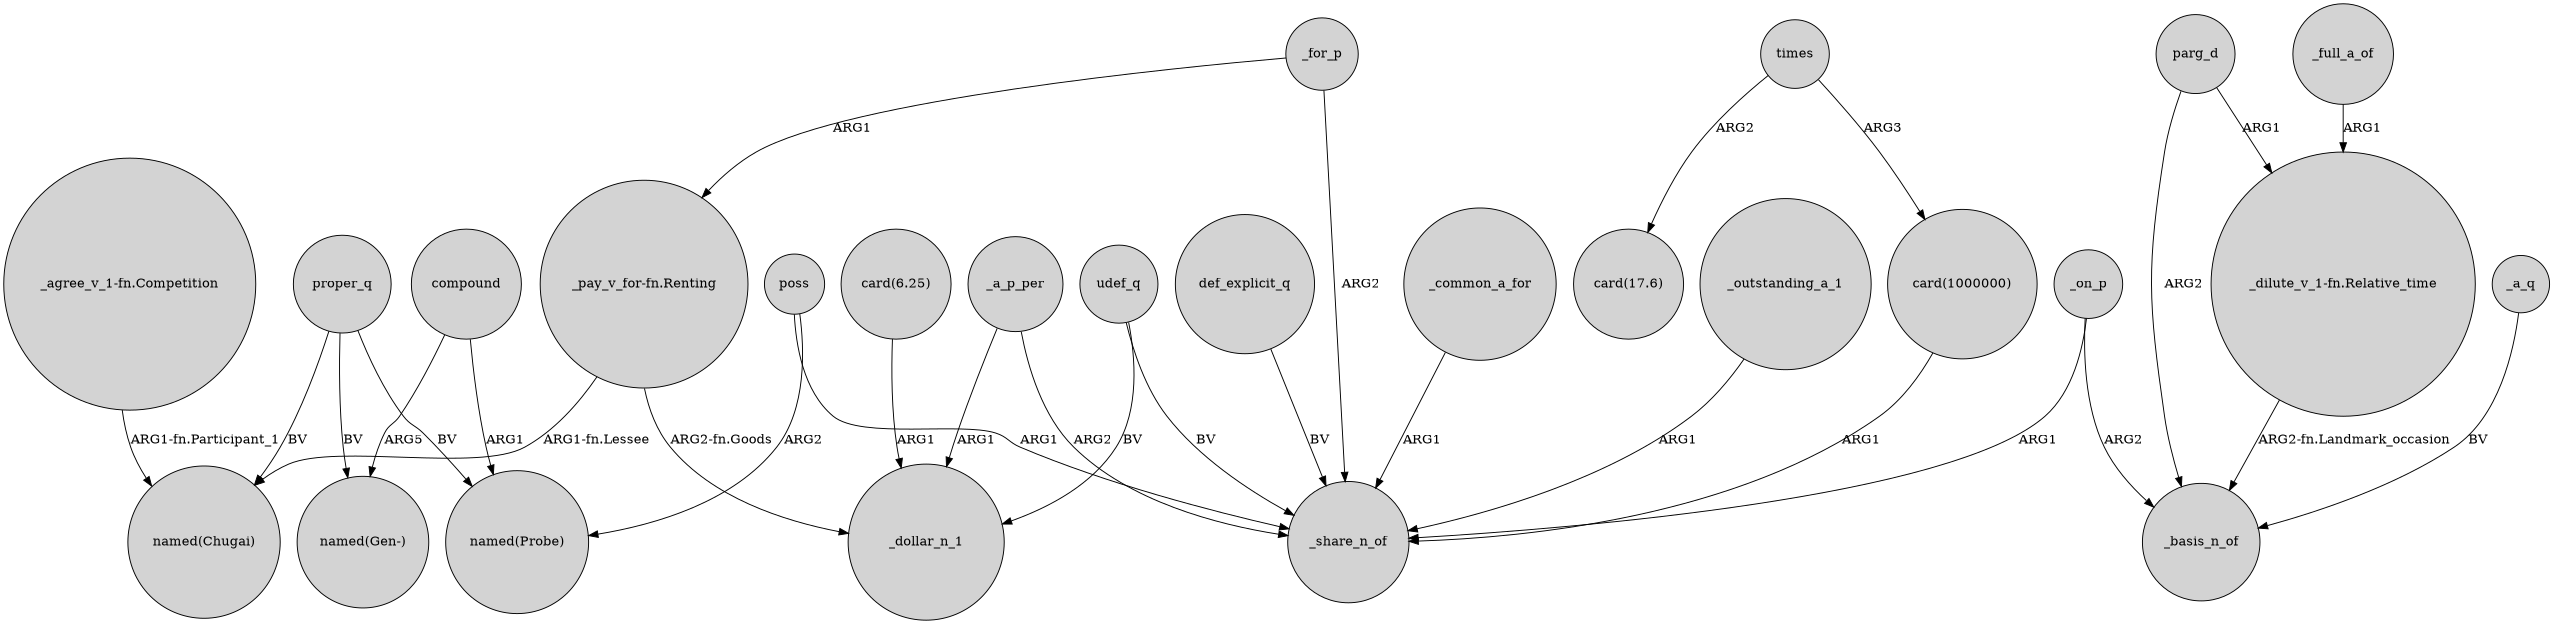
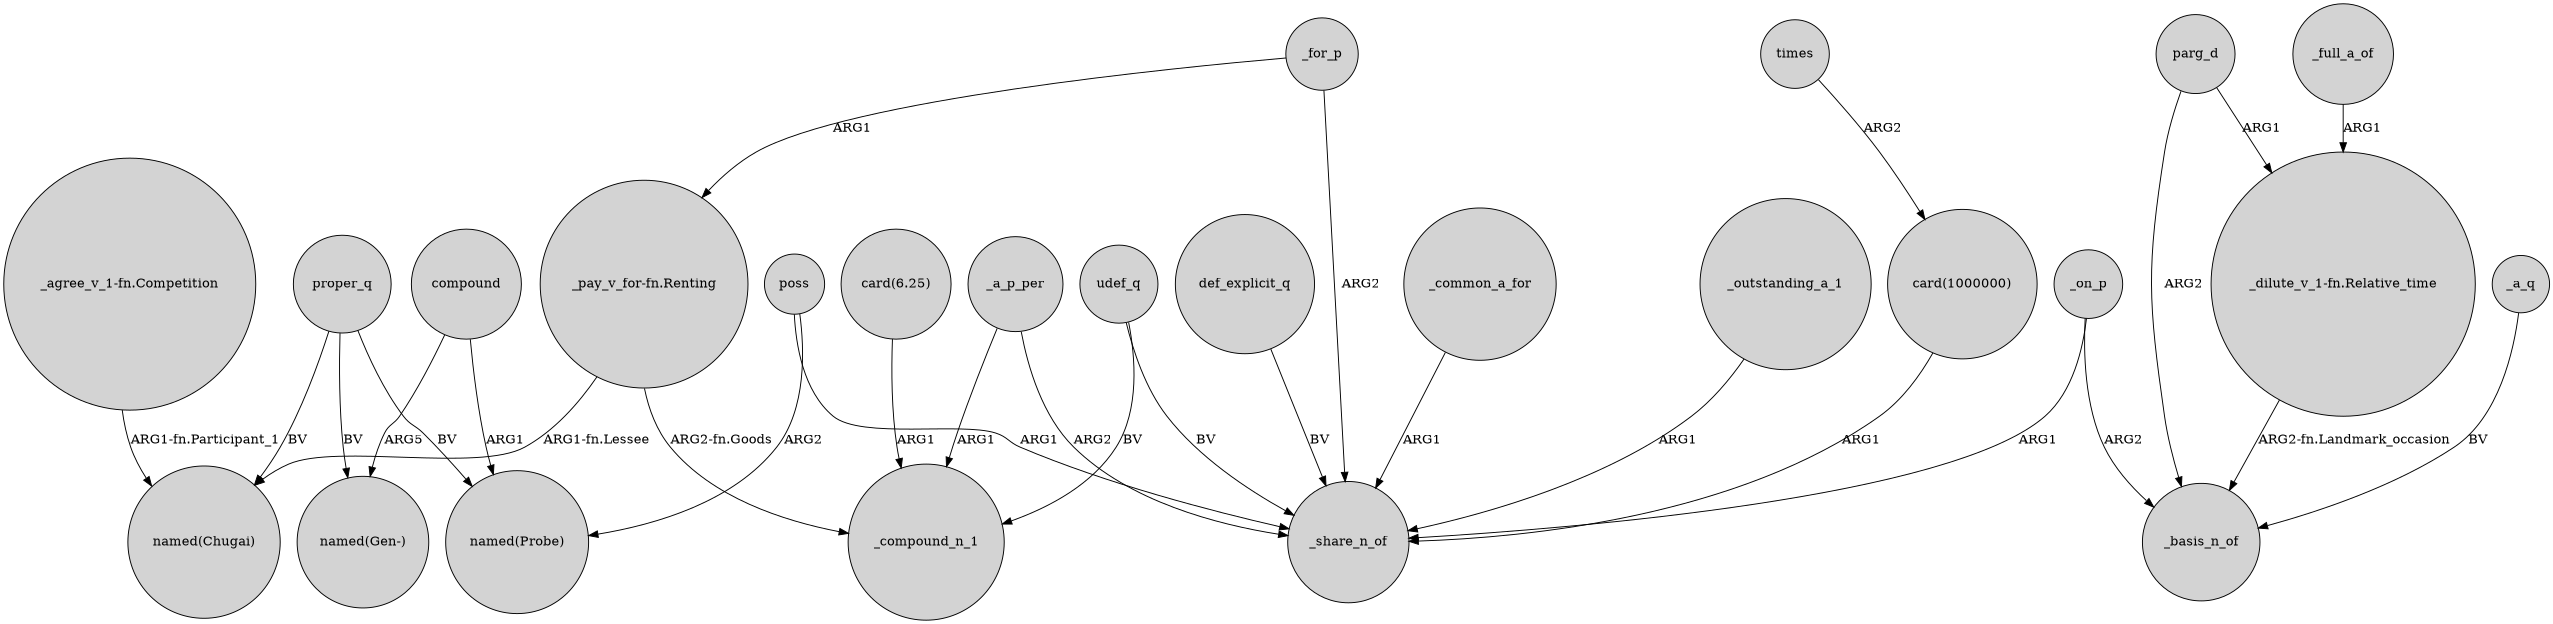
edge "times" -> "card(1000000)": label "ARG3" -> "ARG2"
node "card(17.6)": removed
node "_dollar_n_1": label "_dollar_n_1" -> "_compound_n_1"
